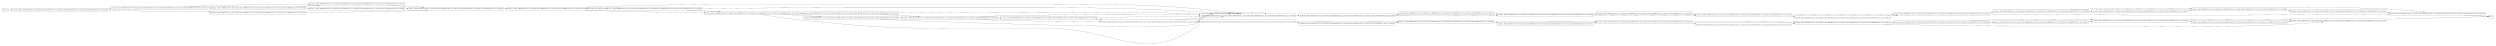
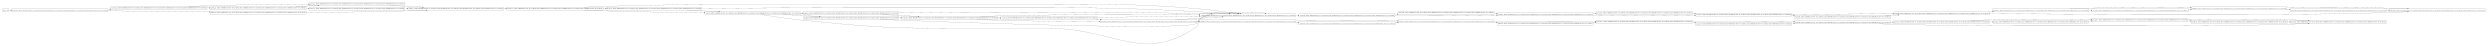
node "exit - []": removed
